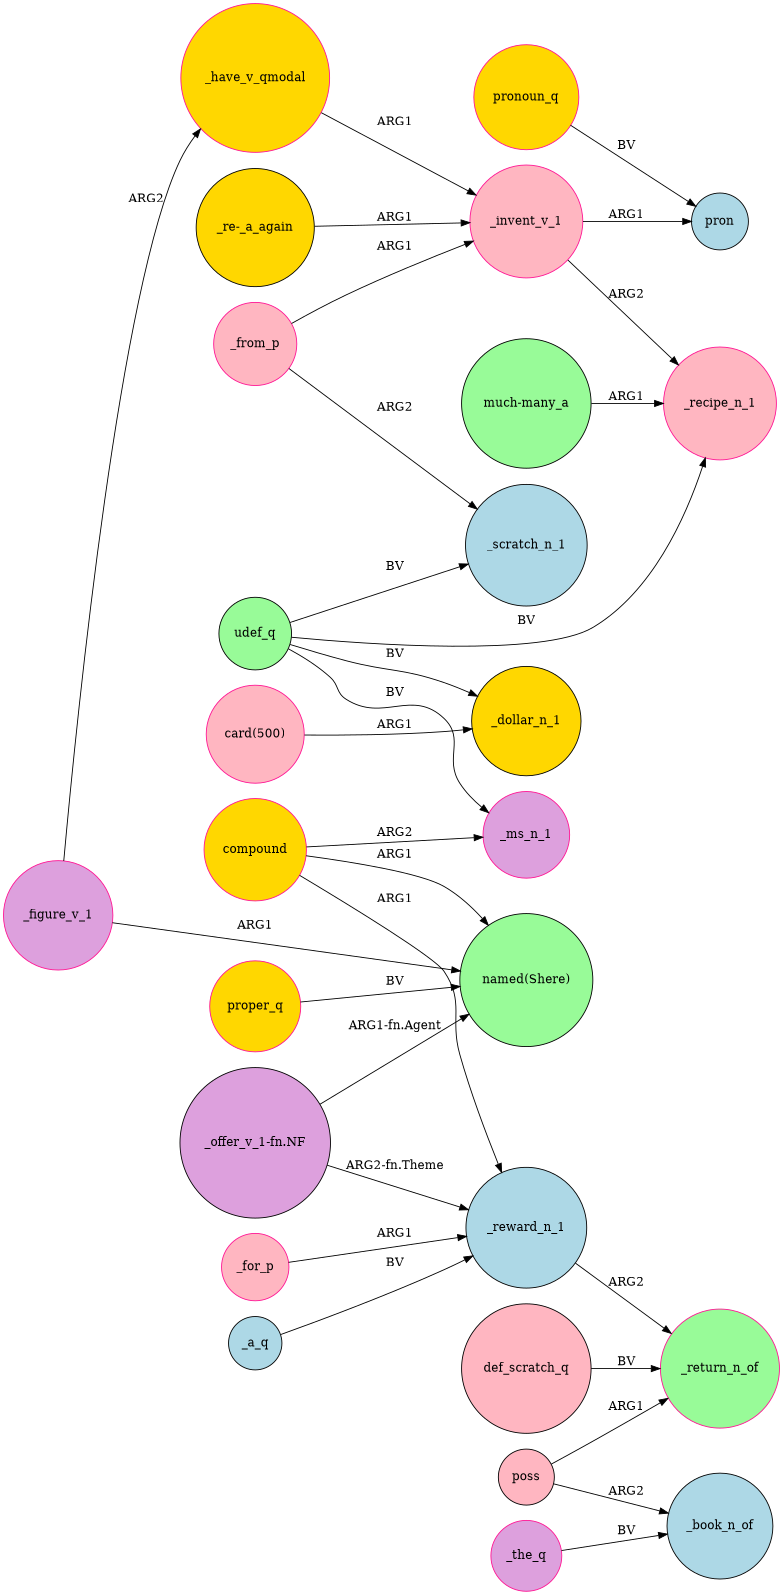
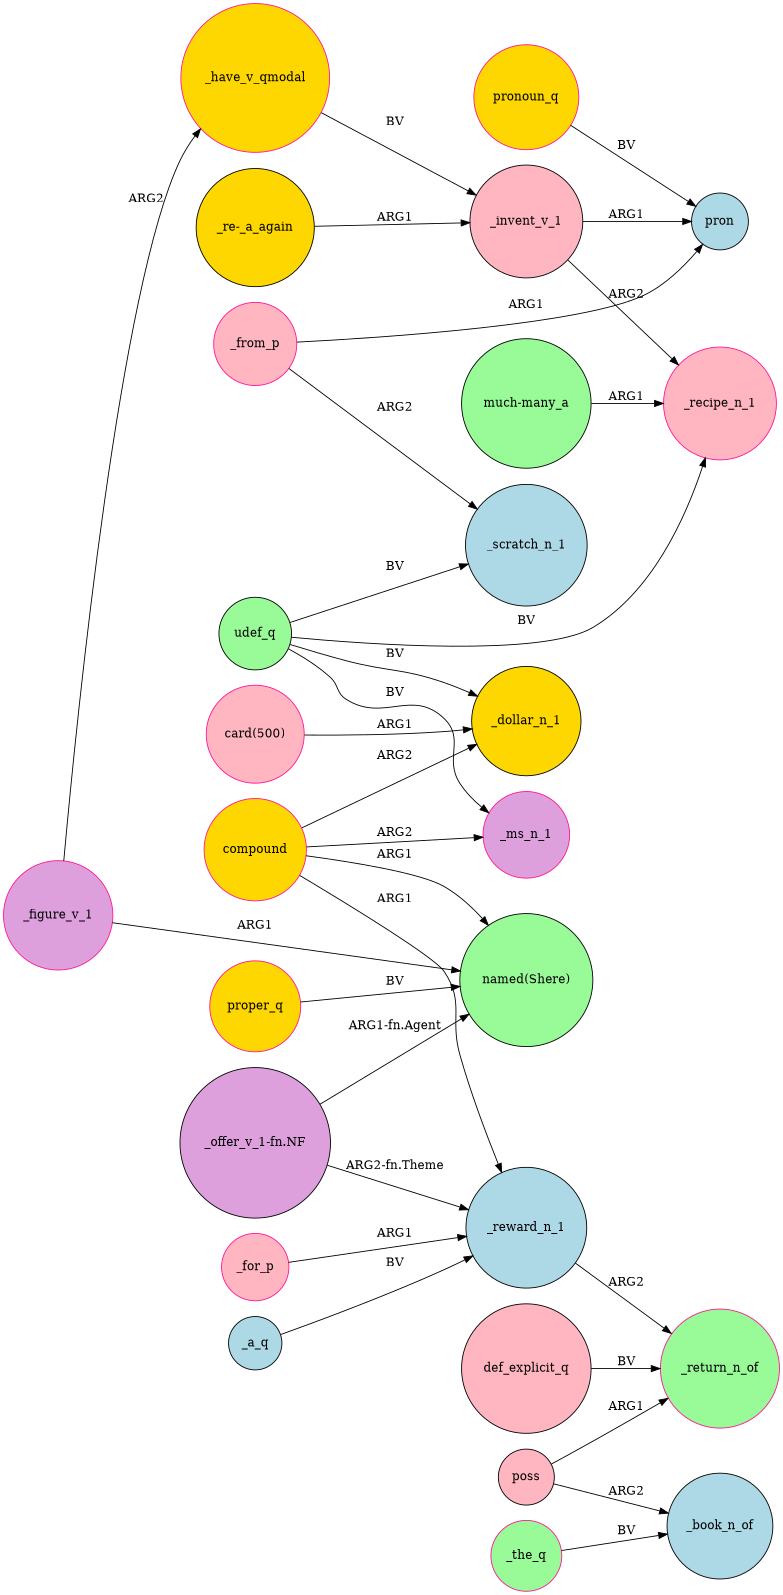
edge "_have_v_qmodal" -> "_invent_v_1": label "ARG1" -> "BV"
node "_invent_v_1": color deeppink -> black
edge "_from_p" -> "_invent_v_1": now "_from_p" -> "pron"
edge "compound" -> "_dollar_n_1": added, label "ARG2"
node "def_scratch_q": label "def_scratch_q" -> "def_explicit_q"
node "_the_q": fillcolor plum -> palegreen
